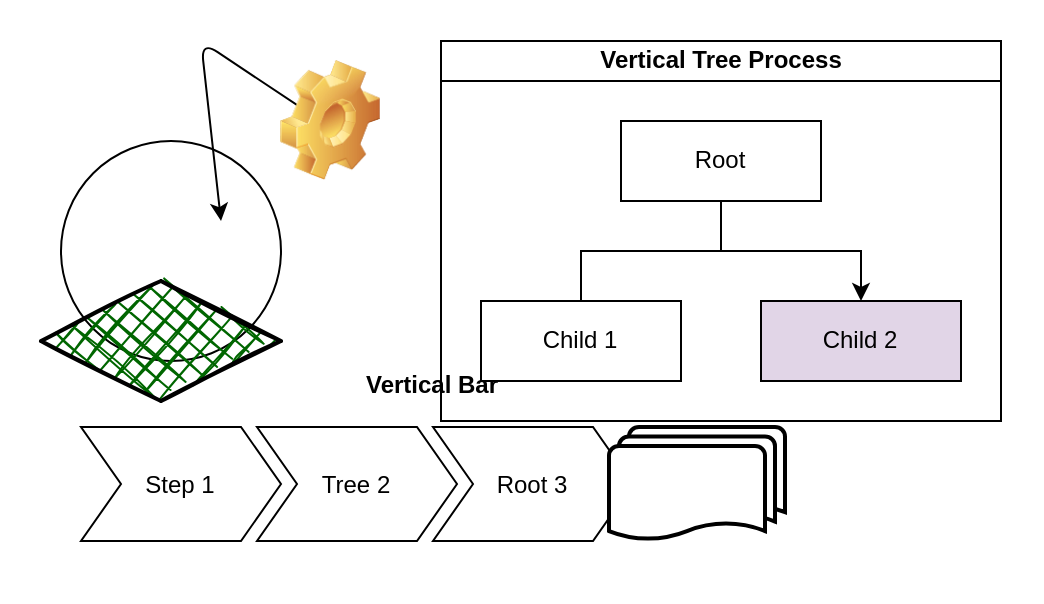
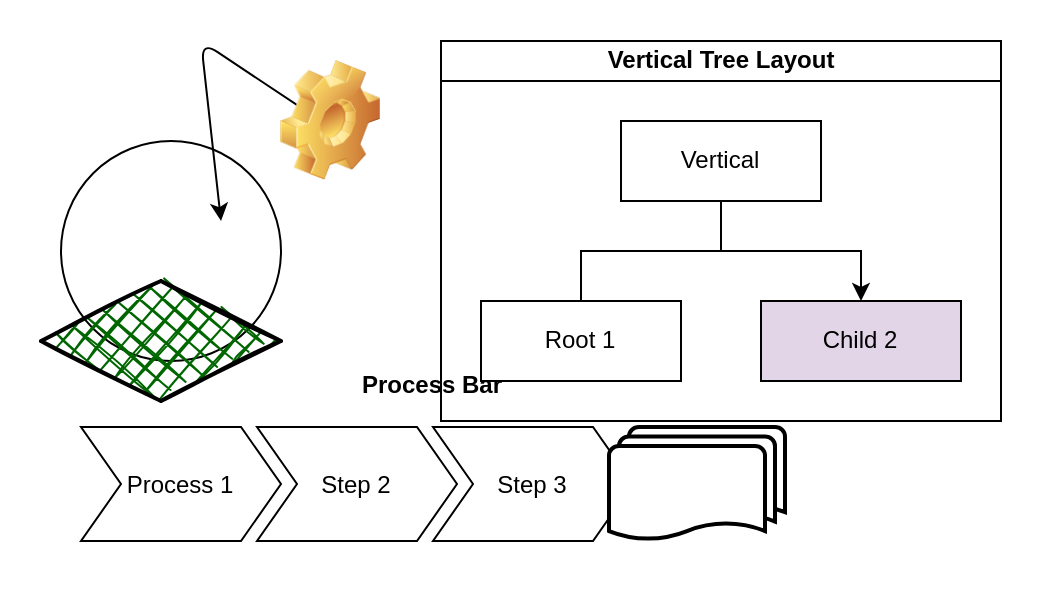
node "Vertical Tree Process": label "Vertical Tree Process" -> "Vertical Tree Layout"
node "Root": label "Root" -> "Vertical"
node "Child 1": label "Child 1" -> "Root 1"
node "Vertical Bar": label "Vertical Bar" -> "Process Bar"
node "Step 1": label "Step 1" -> "Process 1"
node "Tree 2": label "Tree 2" -> "Step 2"
node "Root 3": label "Root 3" -> "Step 3"
